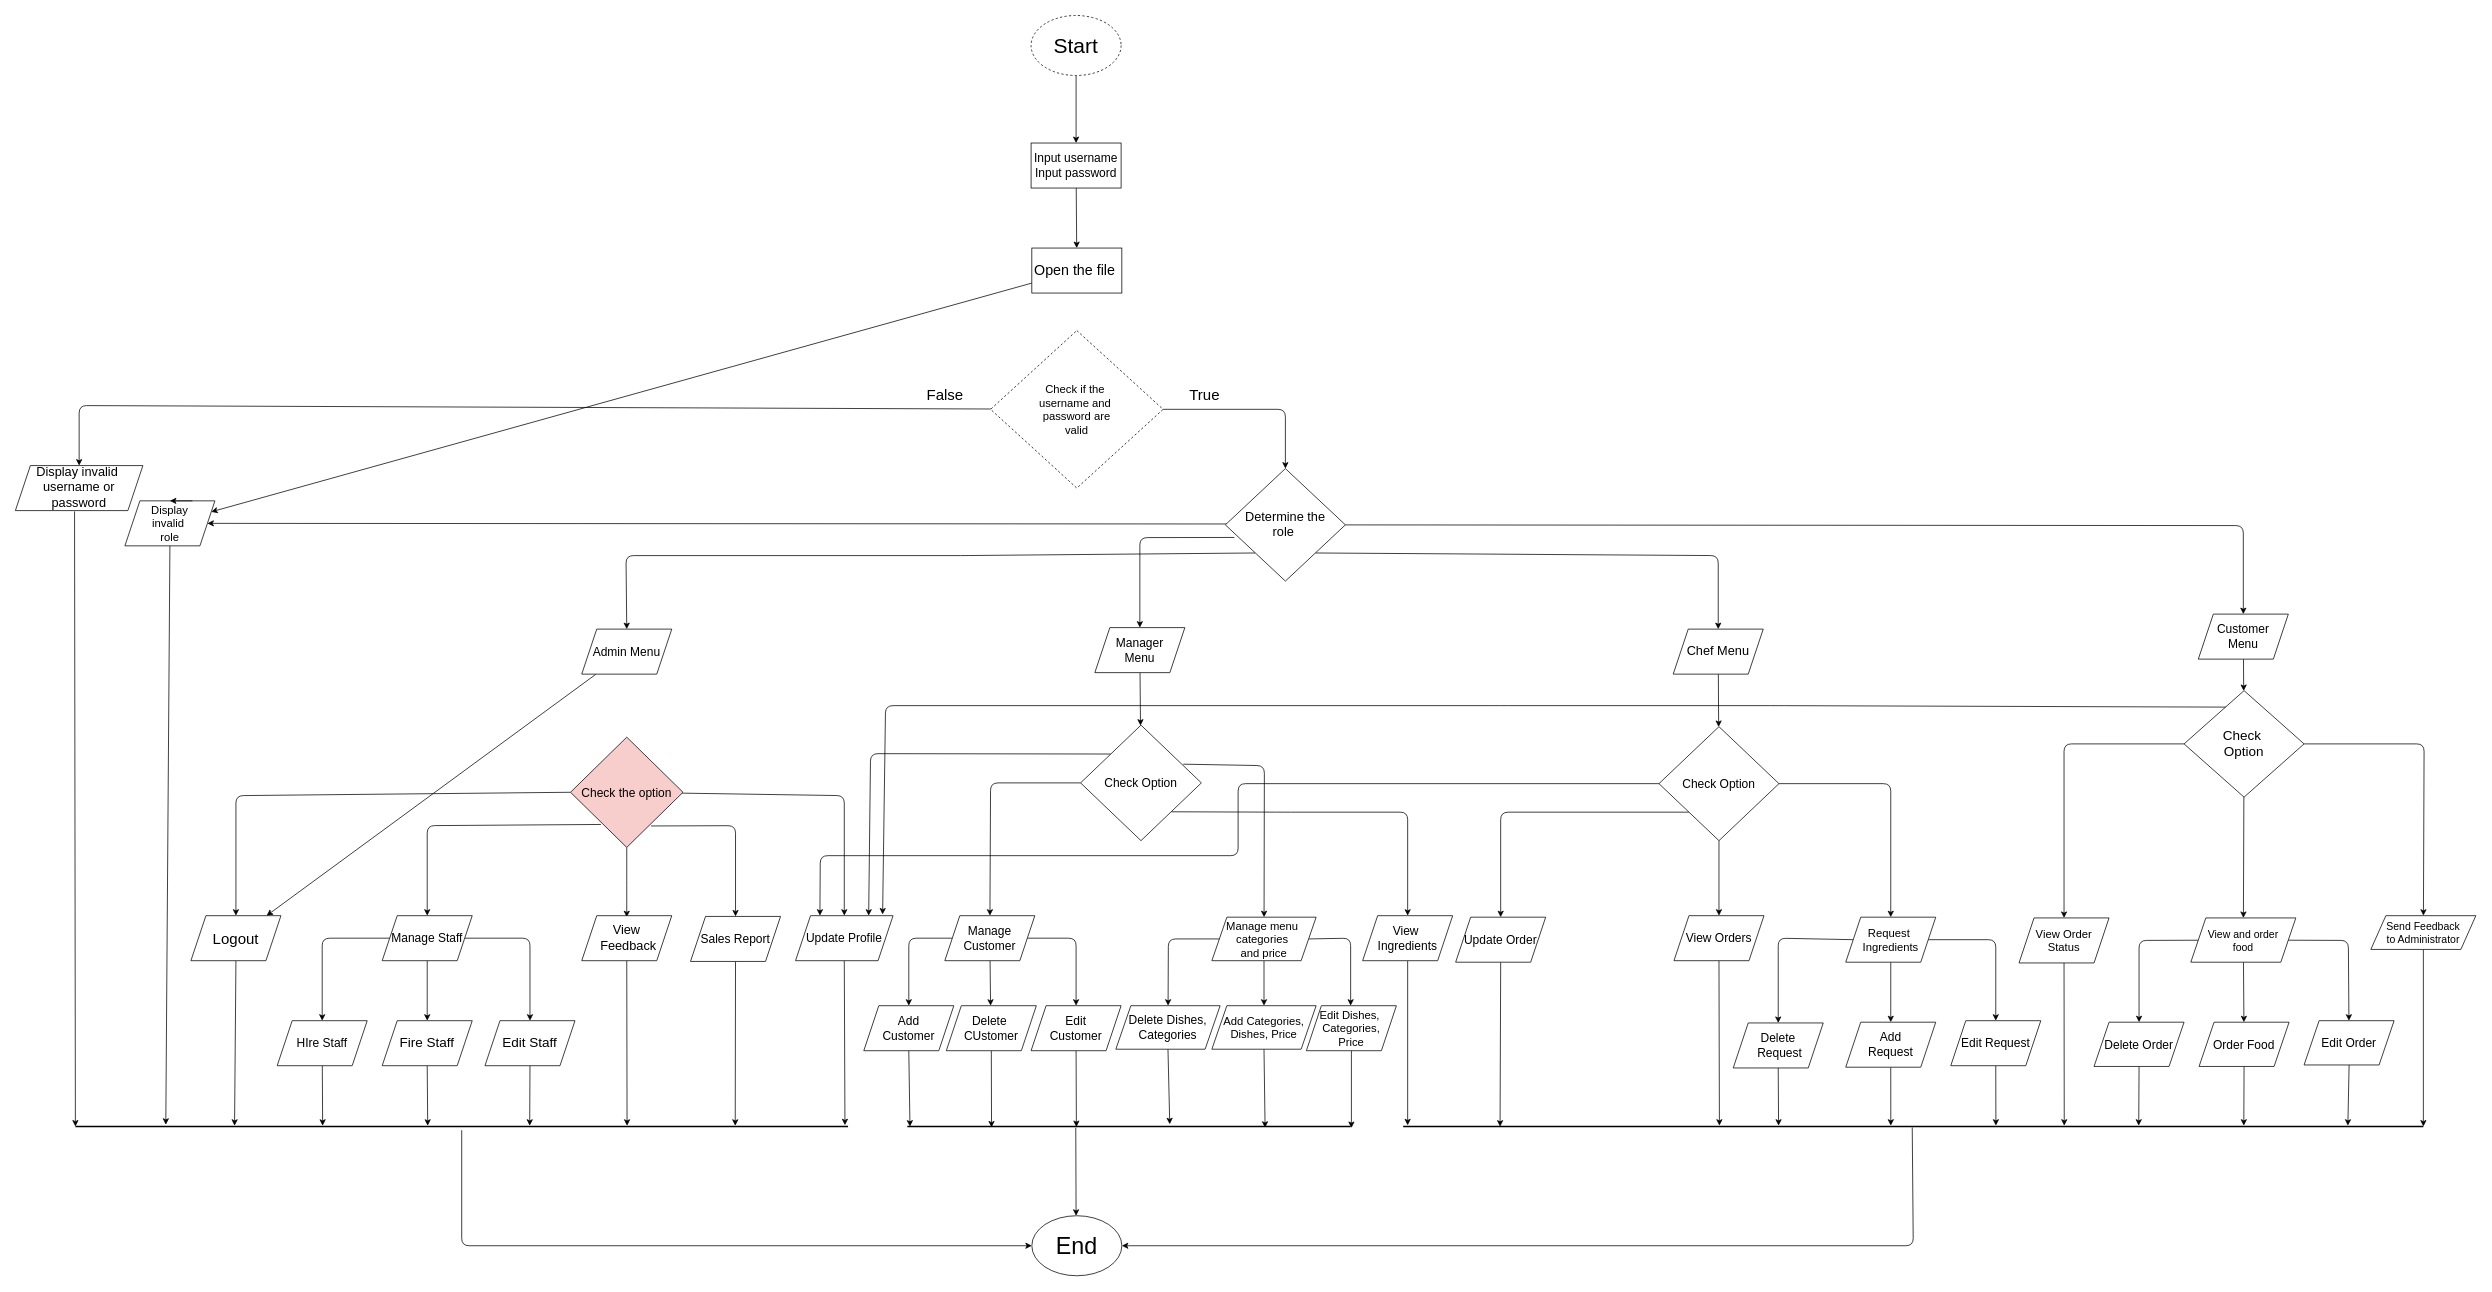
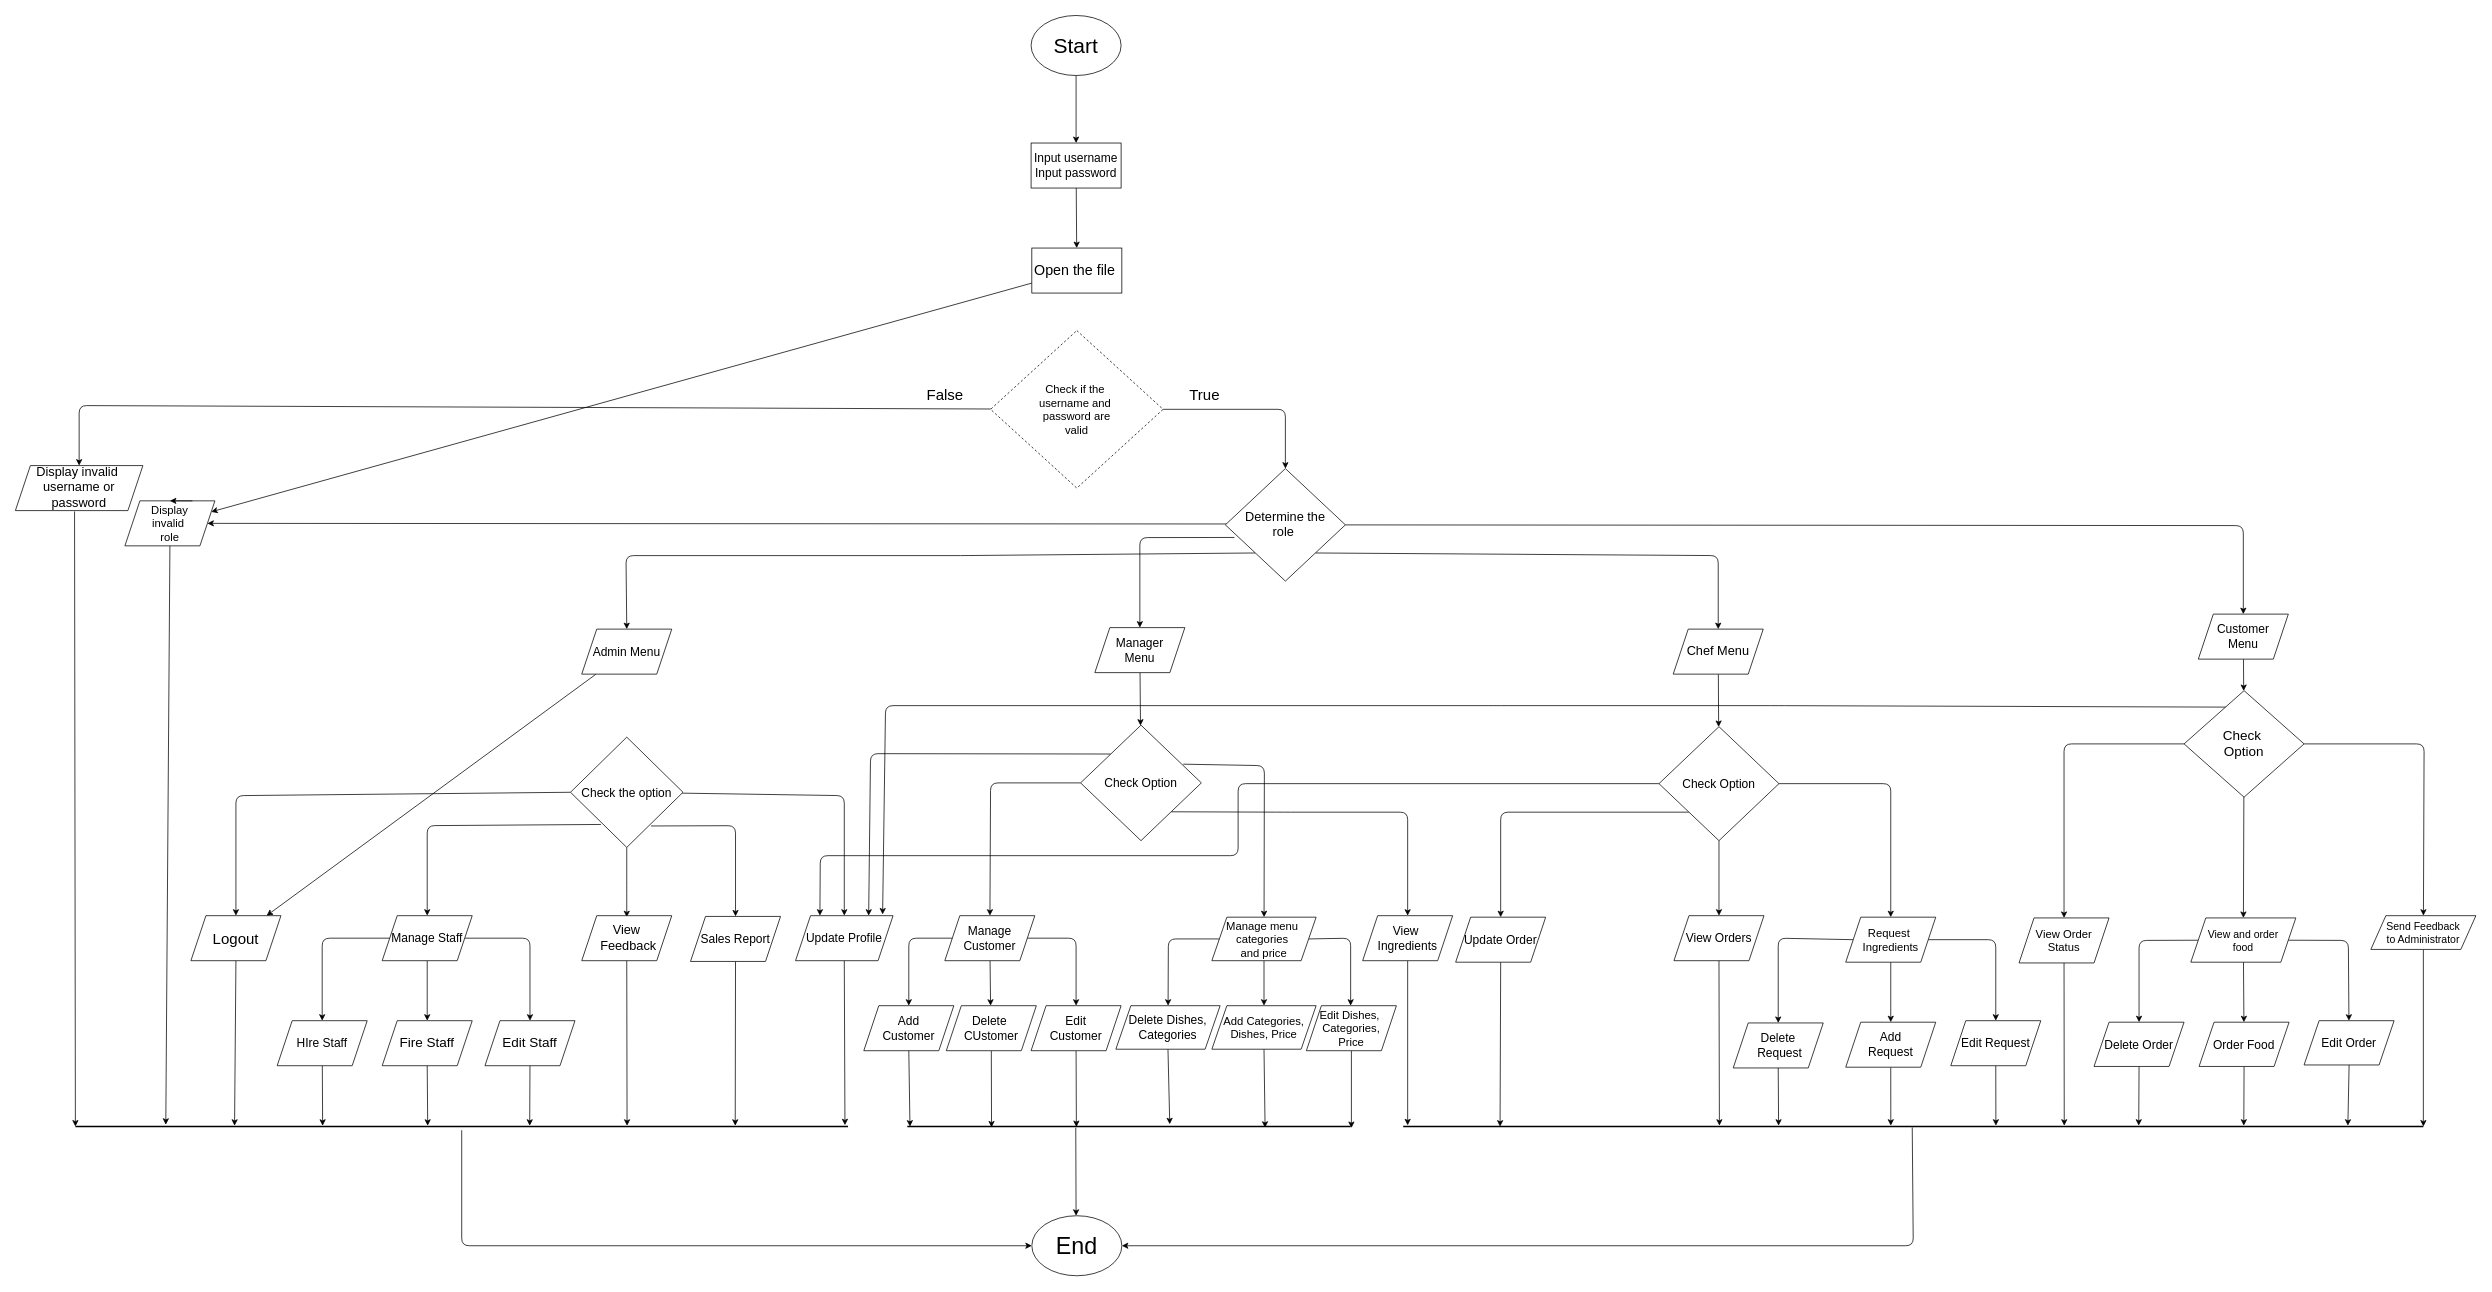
node "Start": style dashed -> solid
node "Check the option": fillcolor #f8cecc -> #ffffff
